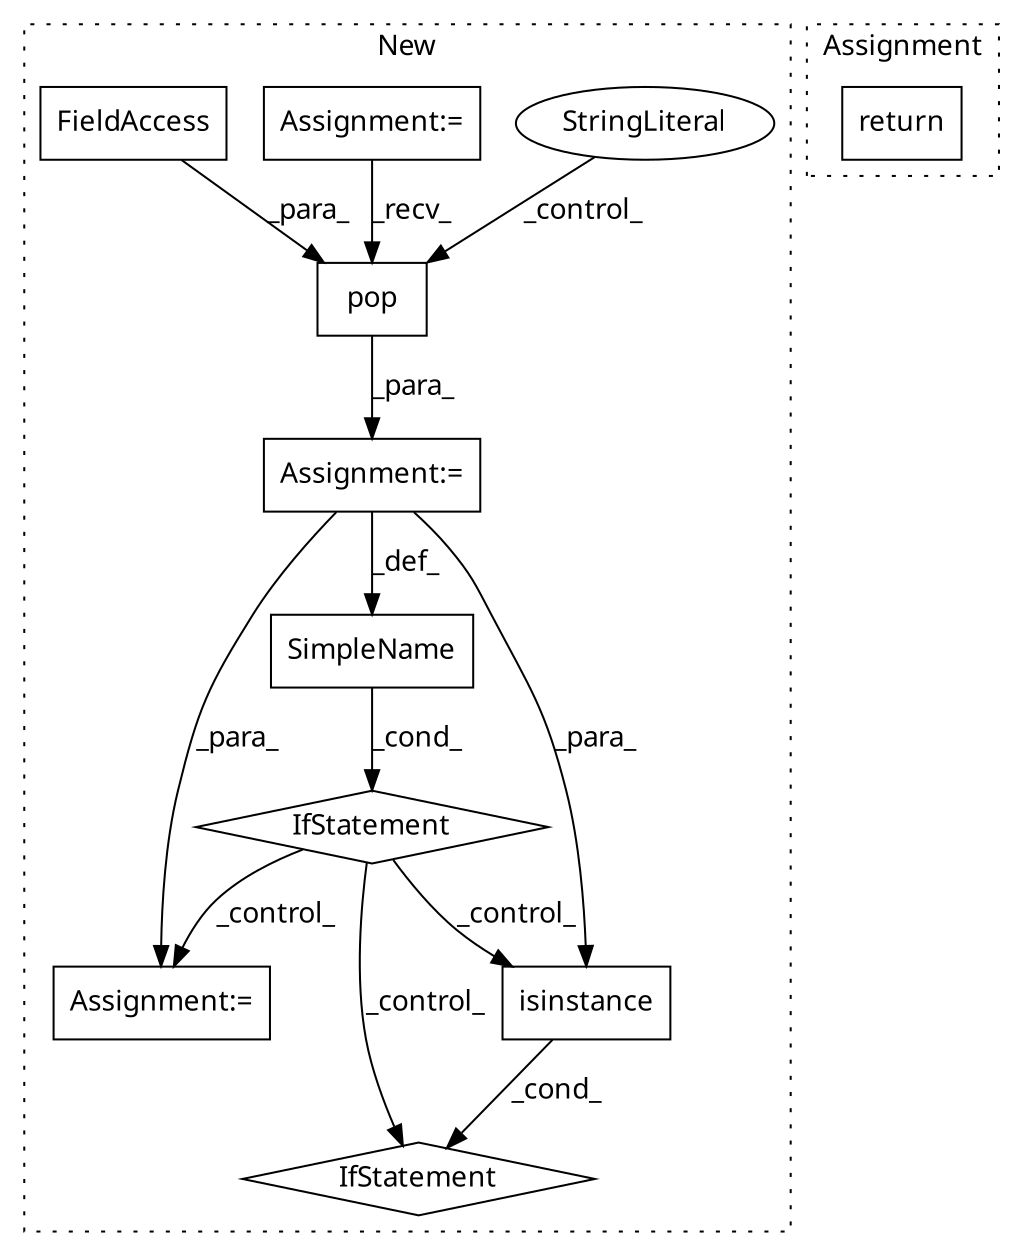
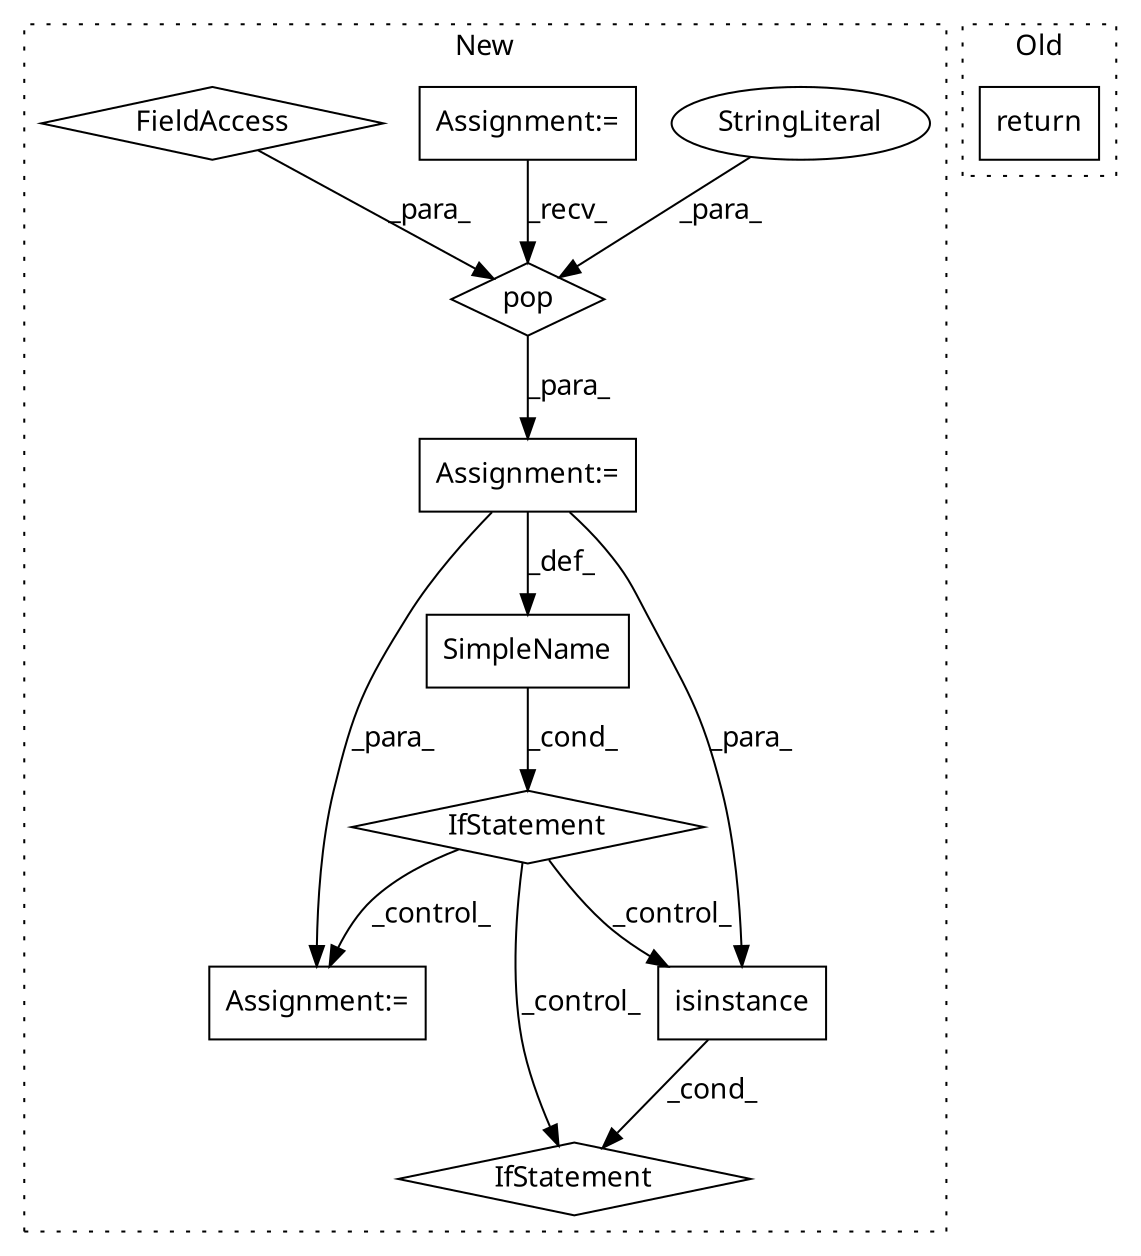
cluster "Assignment": label "Assignment" -> "Old"
node "FieldAccess": shape box -> diamond
edge "StringLiteral" -> "pop": label "_control_" -> "_para_"
node "pop": shape box -> diamond
